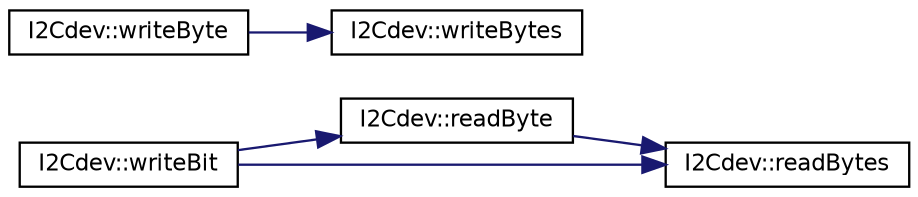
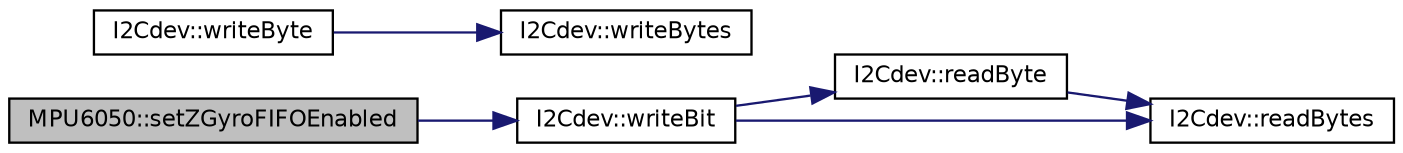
node "MPU6050::setZGyroFIFOEnabled": added
